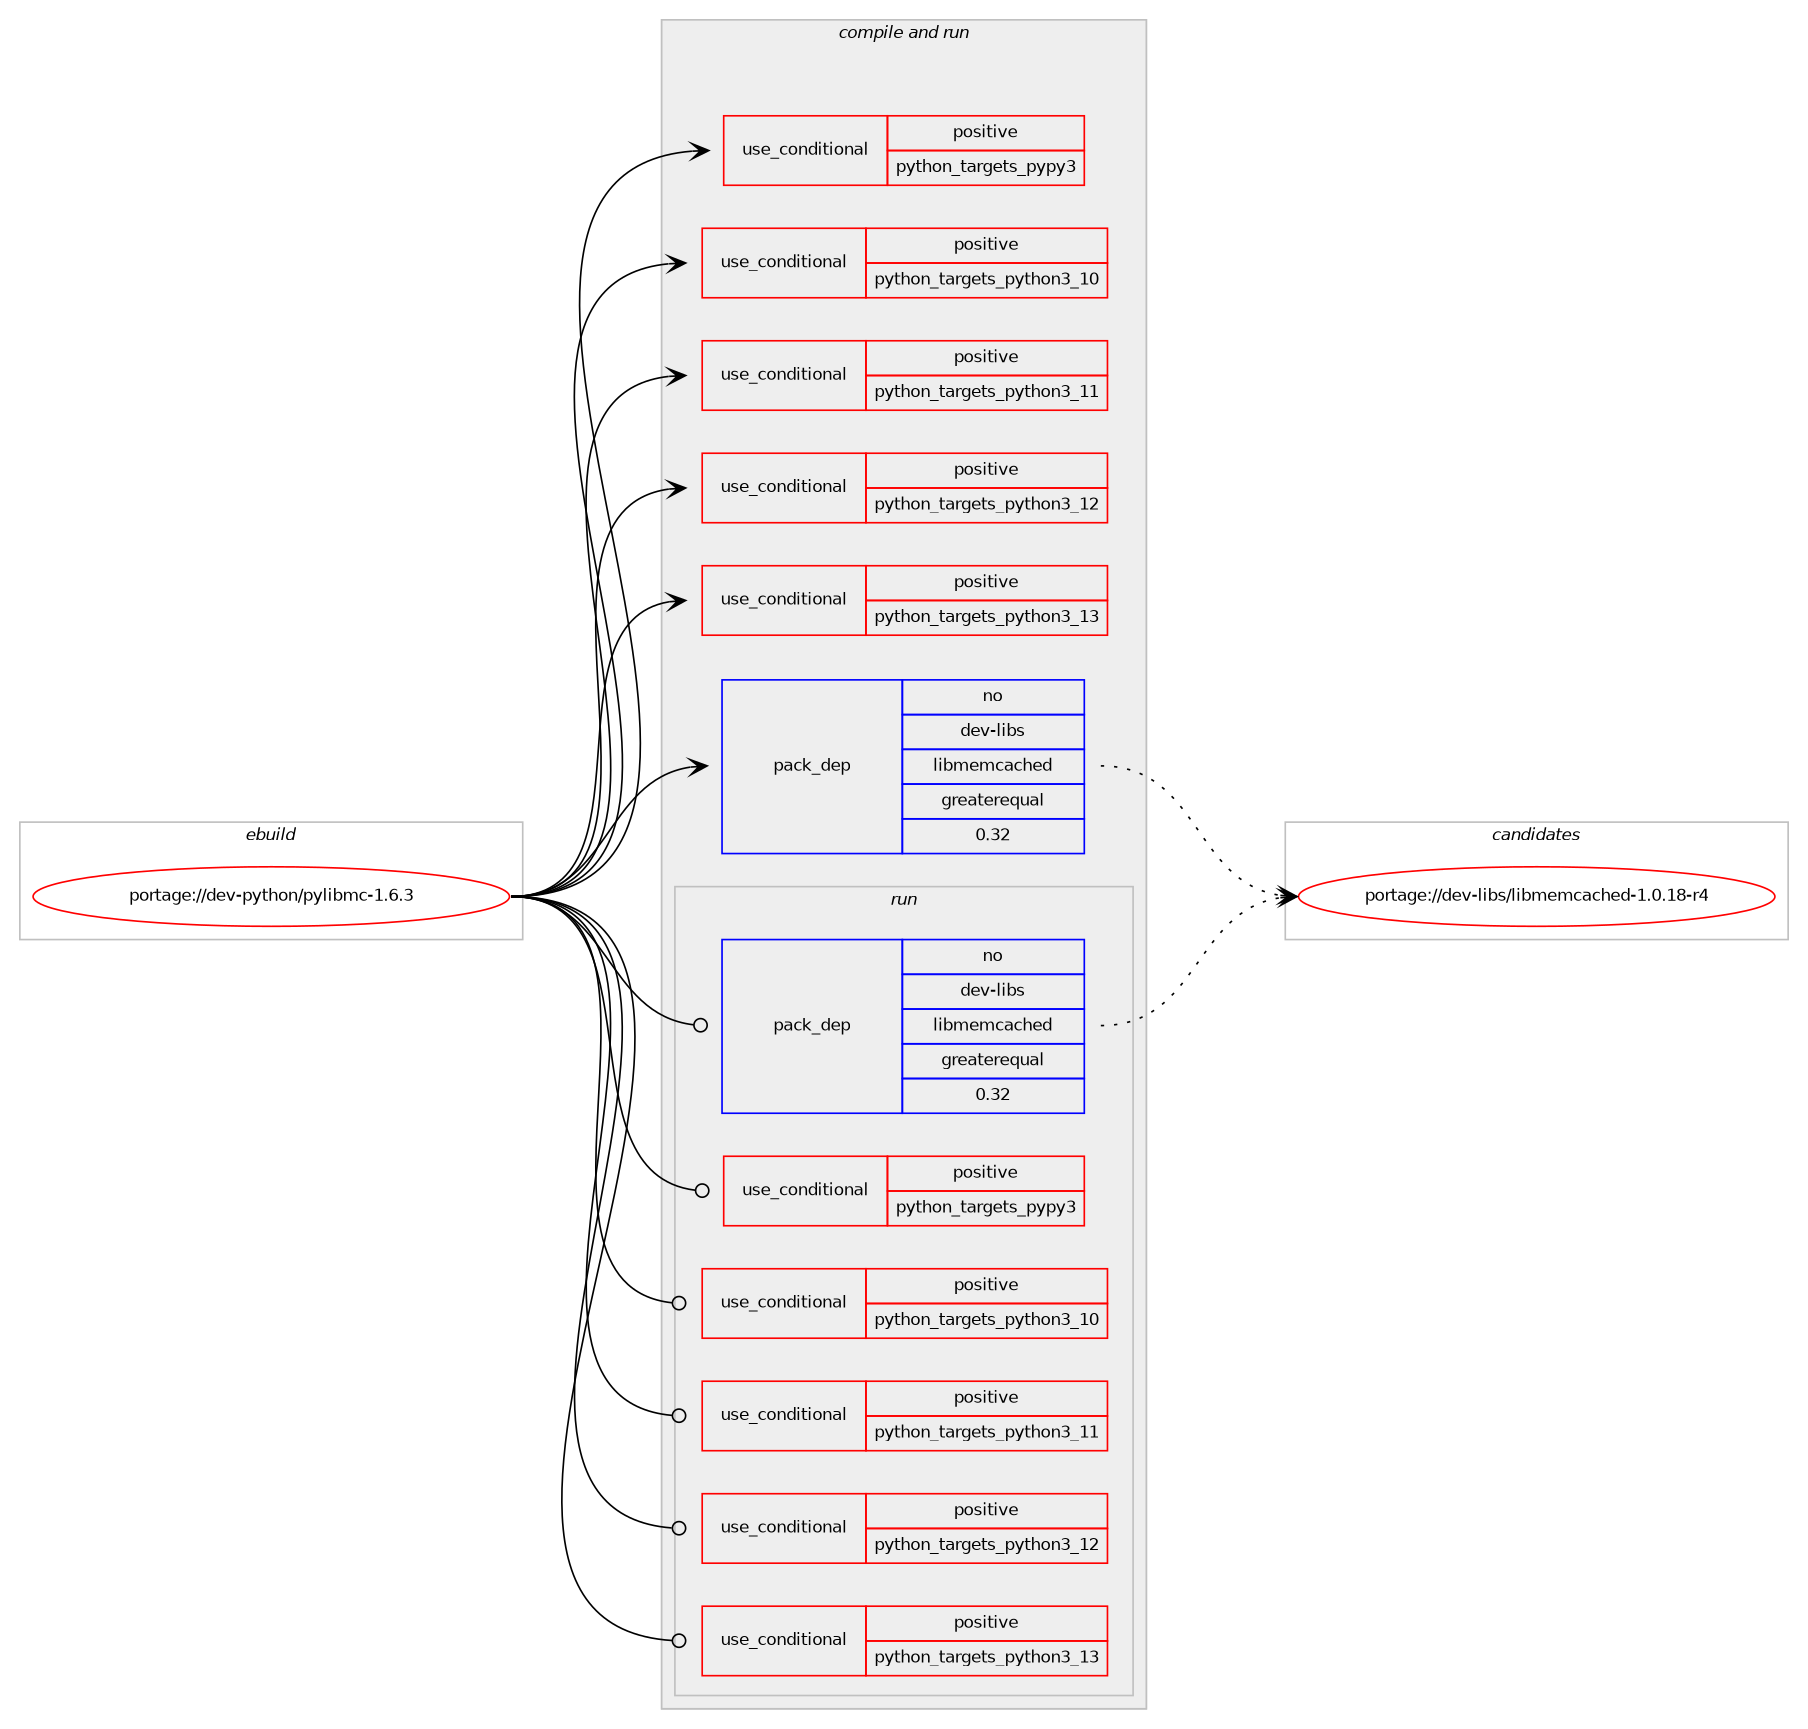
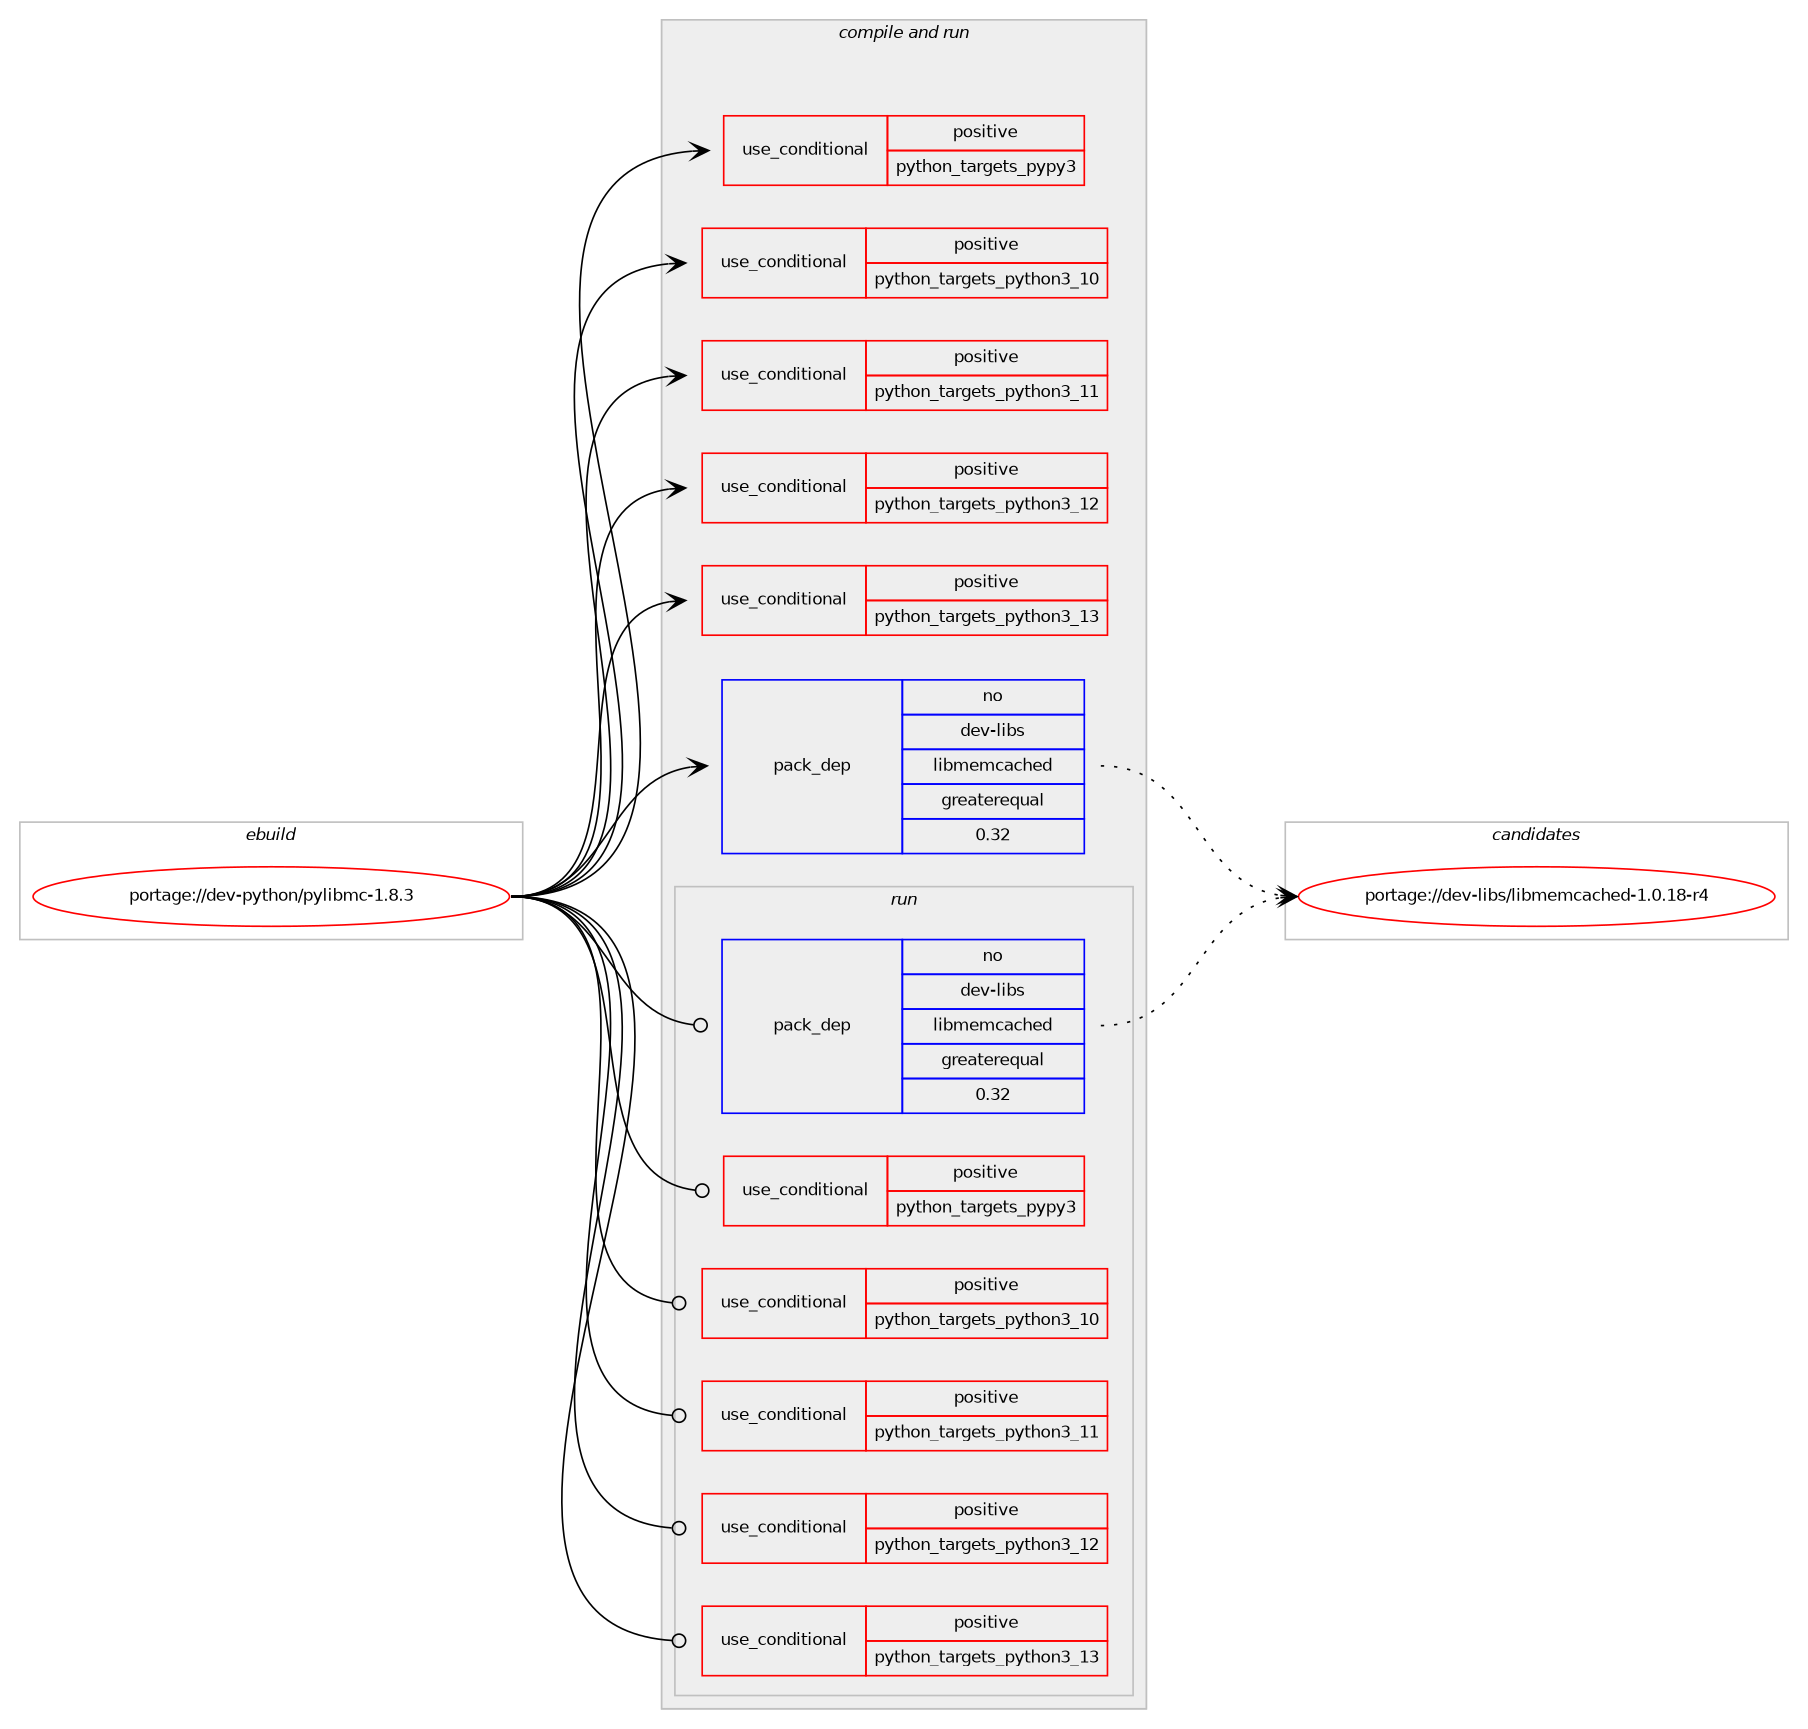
node "portage://dev-python/pylibmc-1.6.3": label "portage://dev-python/pylibmc-1.6.3" -> "portage://dev-python/pylibmc-1.8.3"
